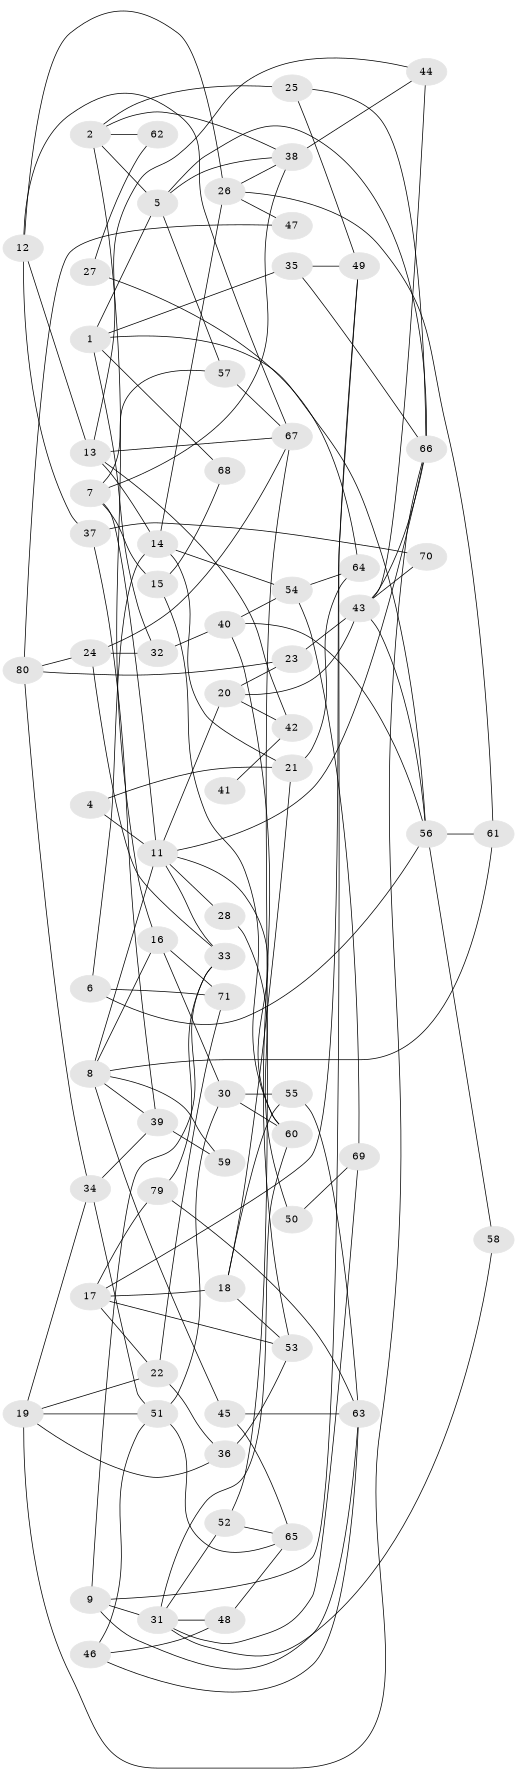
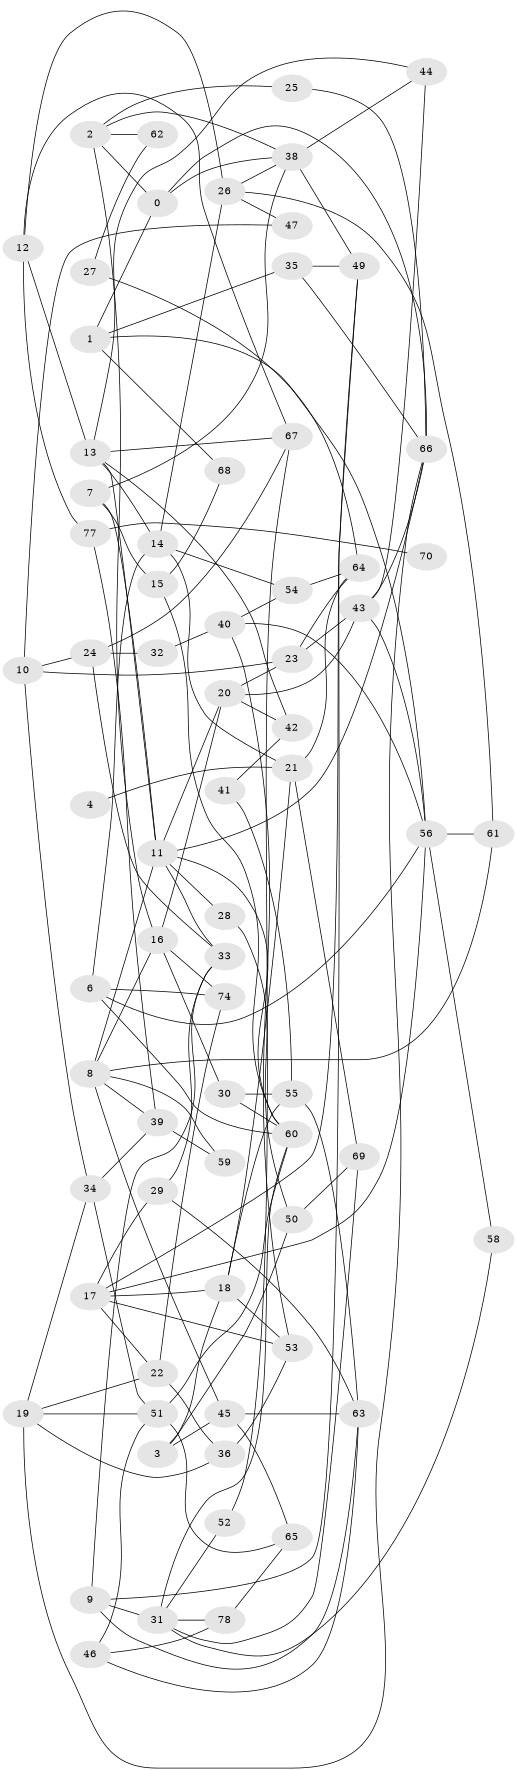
edge "25" -- "49": now "38" -- "49"
node "5": label "5" -> "0"
node "57": removed
edge "1" -- "32": removed
node "37": label "37" -> "77"
edge "70" -- "43": removed
edge "64" -- "23": added
node "80": label "80" -> "10"
edge "20" -- "16": added
edge "4" -- "11": now "13" -- "11"
edge "54" -- "69": now "21" -- "69"
edge "41" -- "55": added
node "71": label "71" -> "74"
edge "6" -- "60": added
edge "56" -- "17": added
node "79": label "79" -> "29"
edge "30" -- "51": now "60" -- "51"
node "3": added
edge "52" -- "65": removed
node "48": label "48" -> "78"
